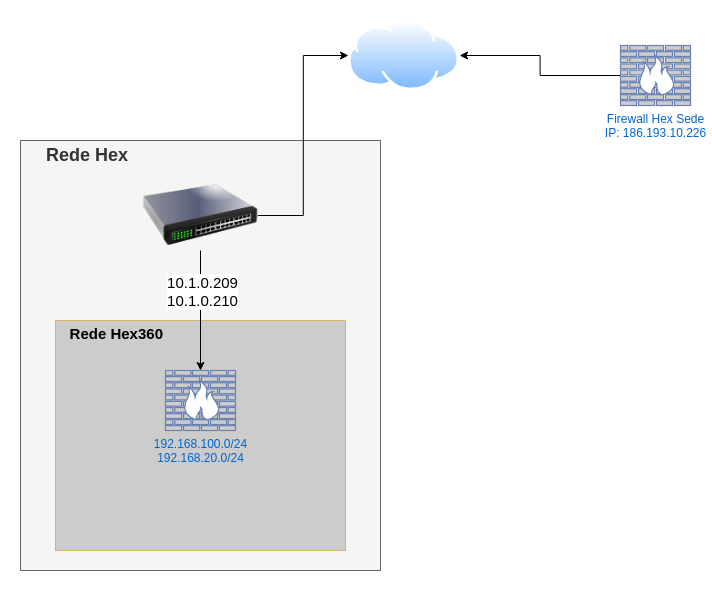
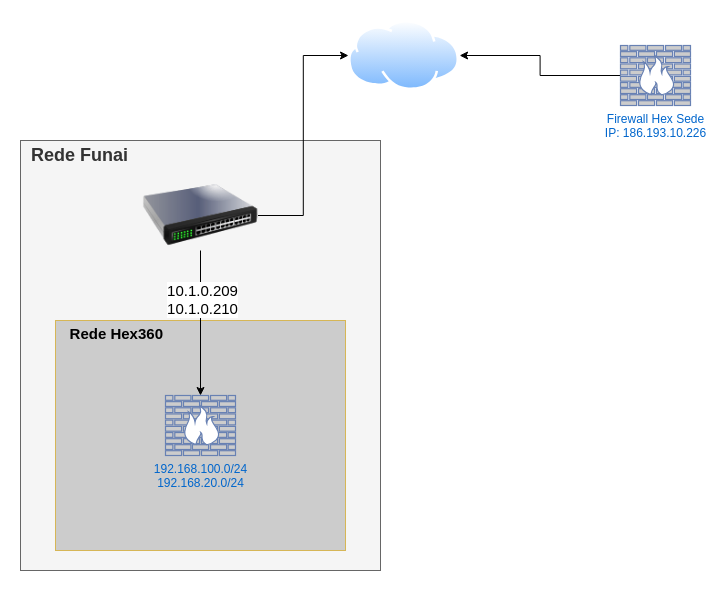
node "Rede Hex": label "Rede Hex" -> "Rede Funai"
node "192.168.100.0/24 192.168.20.0/24": moved (201, 401) -> (201, 426)
